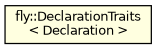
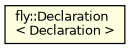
node "fly::DeclarationTraits < Declaration >": label "fly::DeclarationTraits < Declaration >" -> "fly::Declaration < Declaration >"
